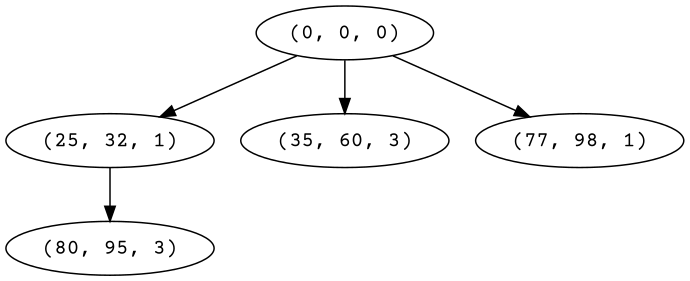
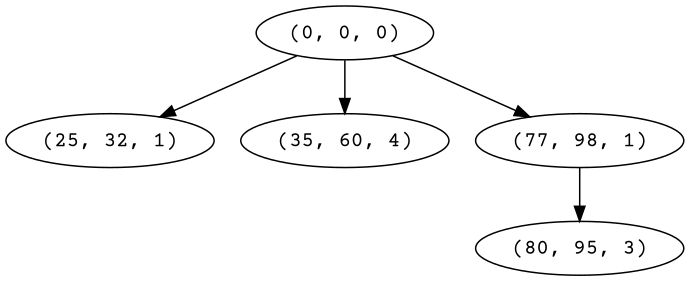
node "(35, 60, 3)": label "(35, 60, 3)" -> "(35, 60, 4)"
edge "(25, 32, 1)" -> "(80, 95, 3)": now "(77, 98, 1)" -> "(80, 95, 3)"
